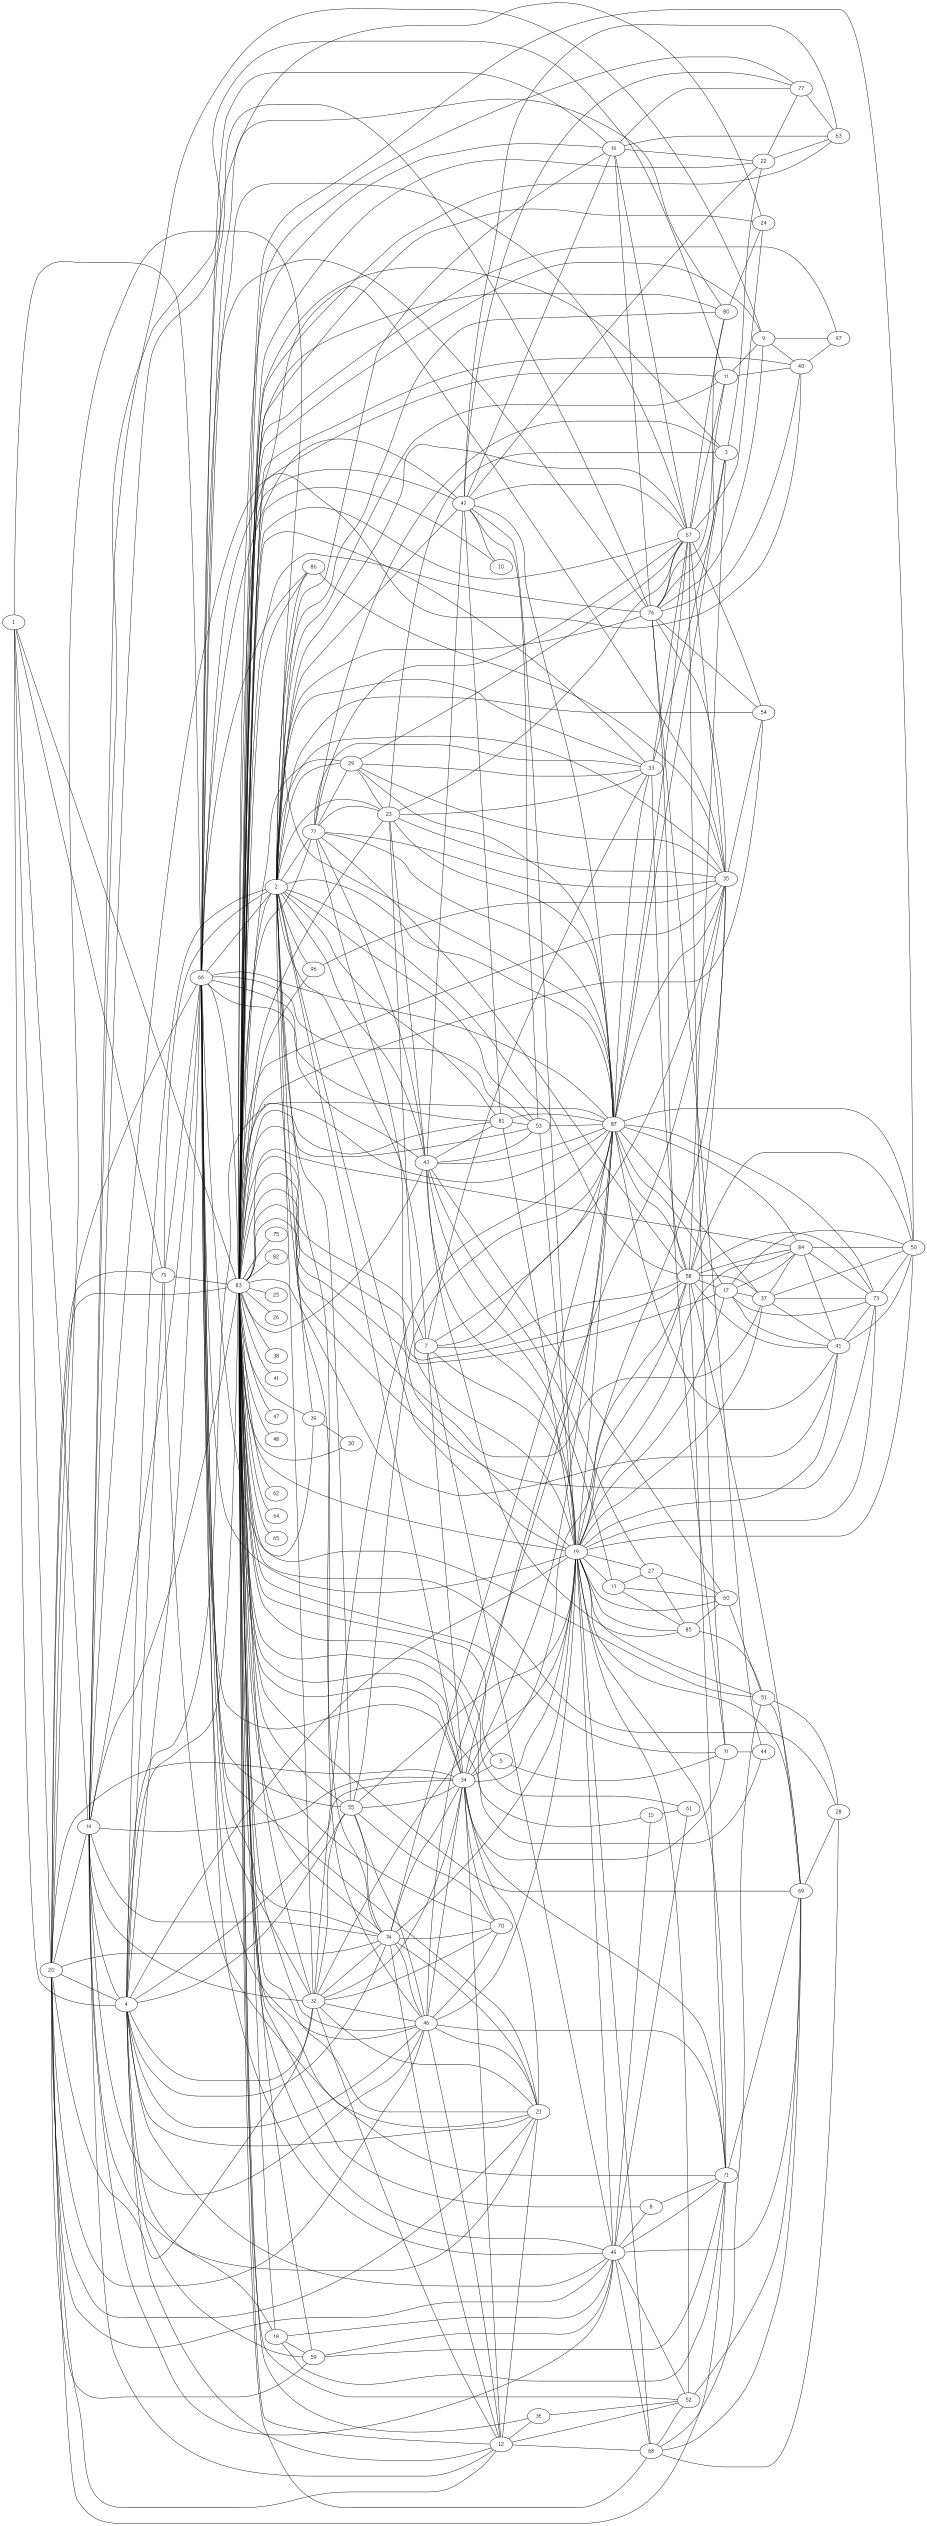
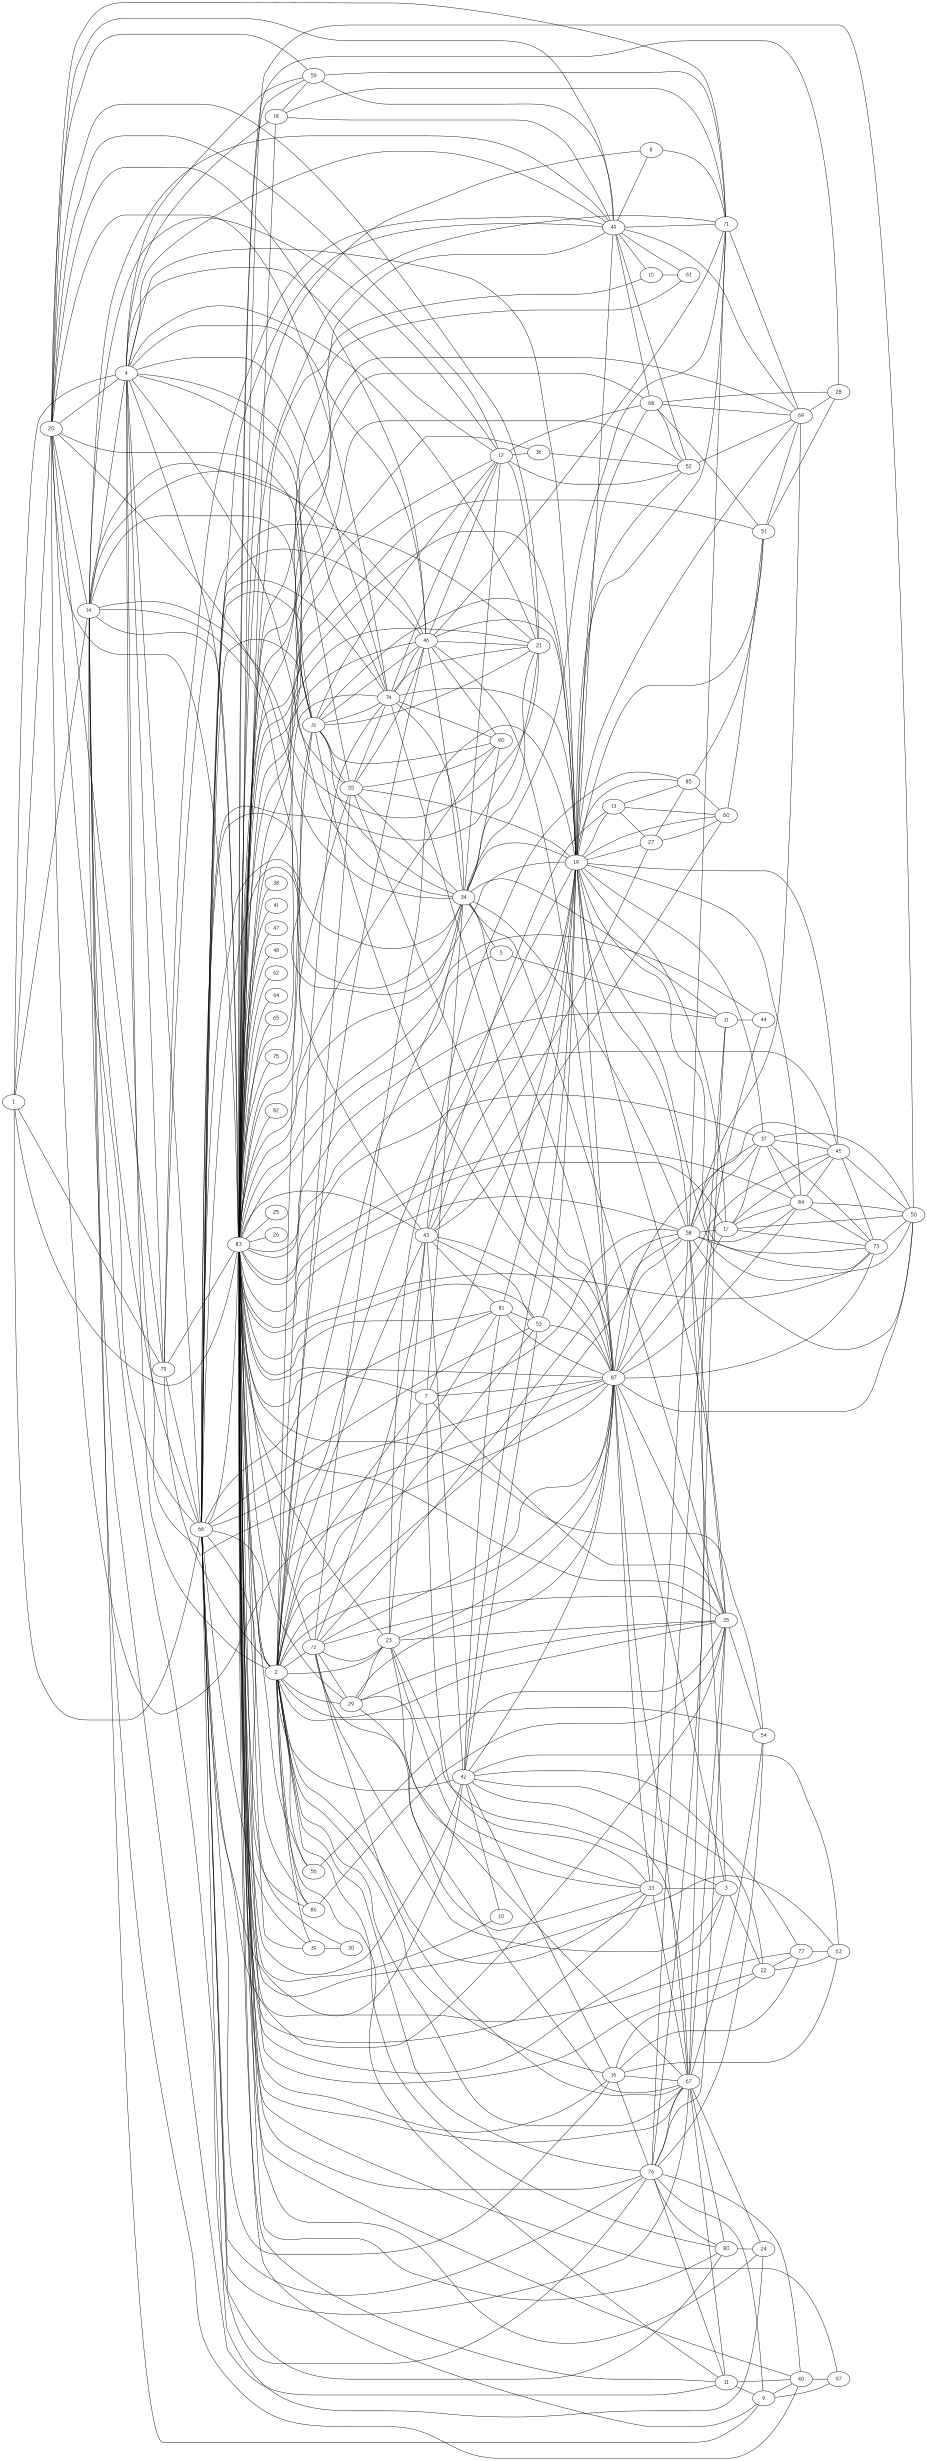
node "96": label "96" -> "56"
edge "7" -- "49": now "79" -- "49"
node "70": label "70" -> "90"
